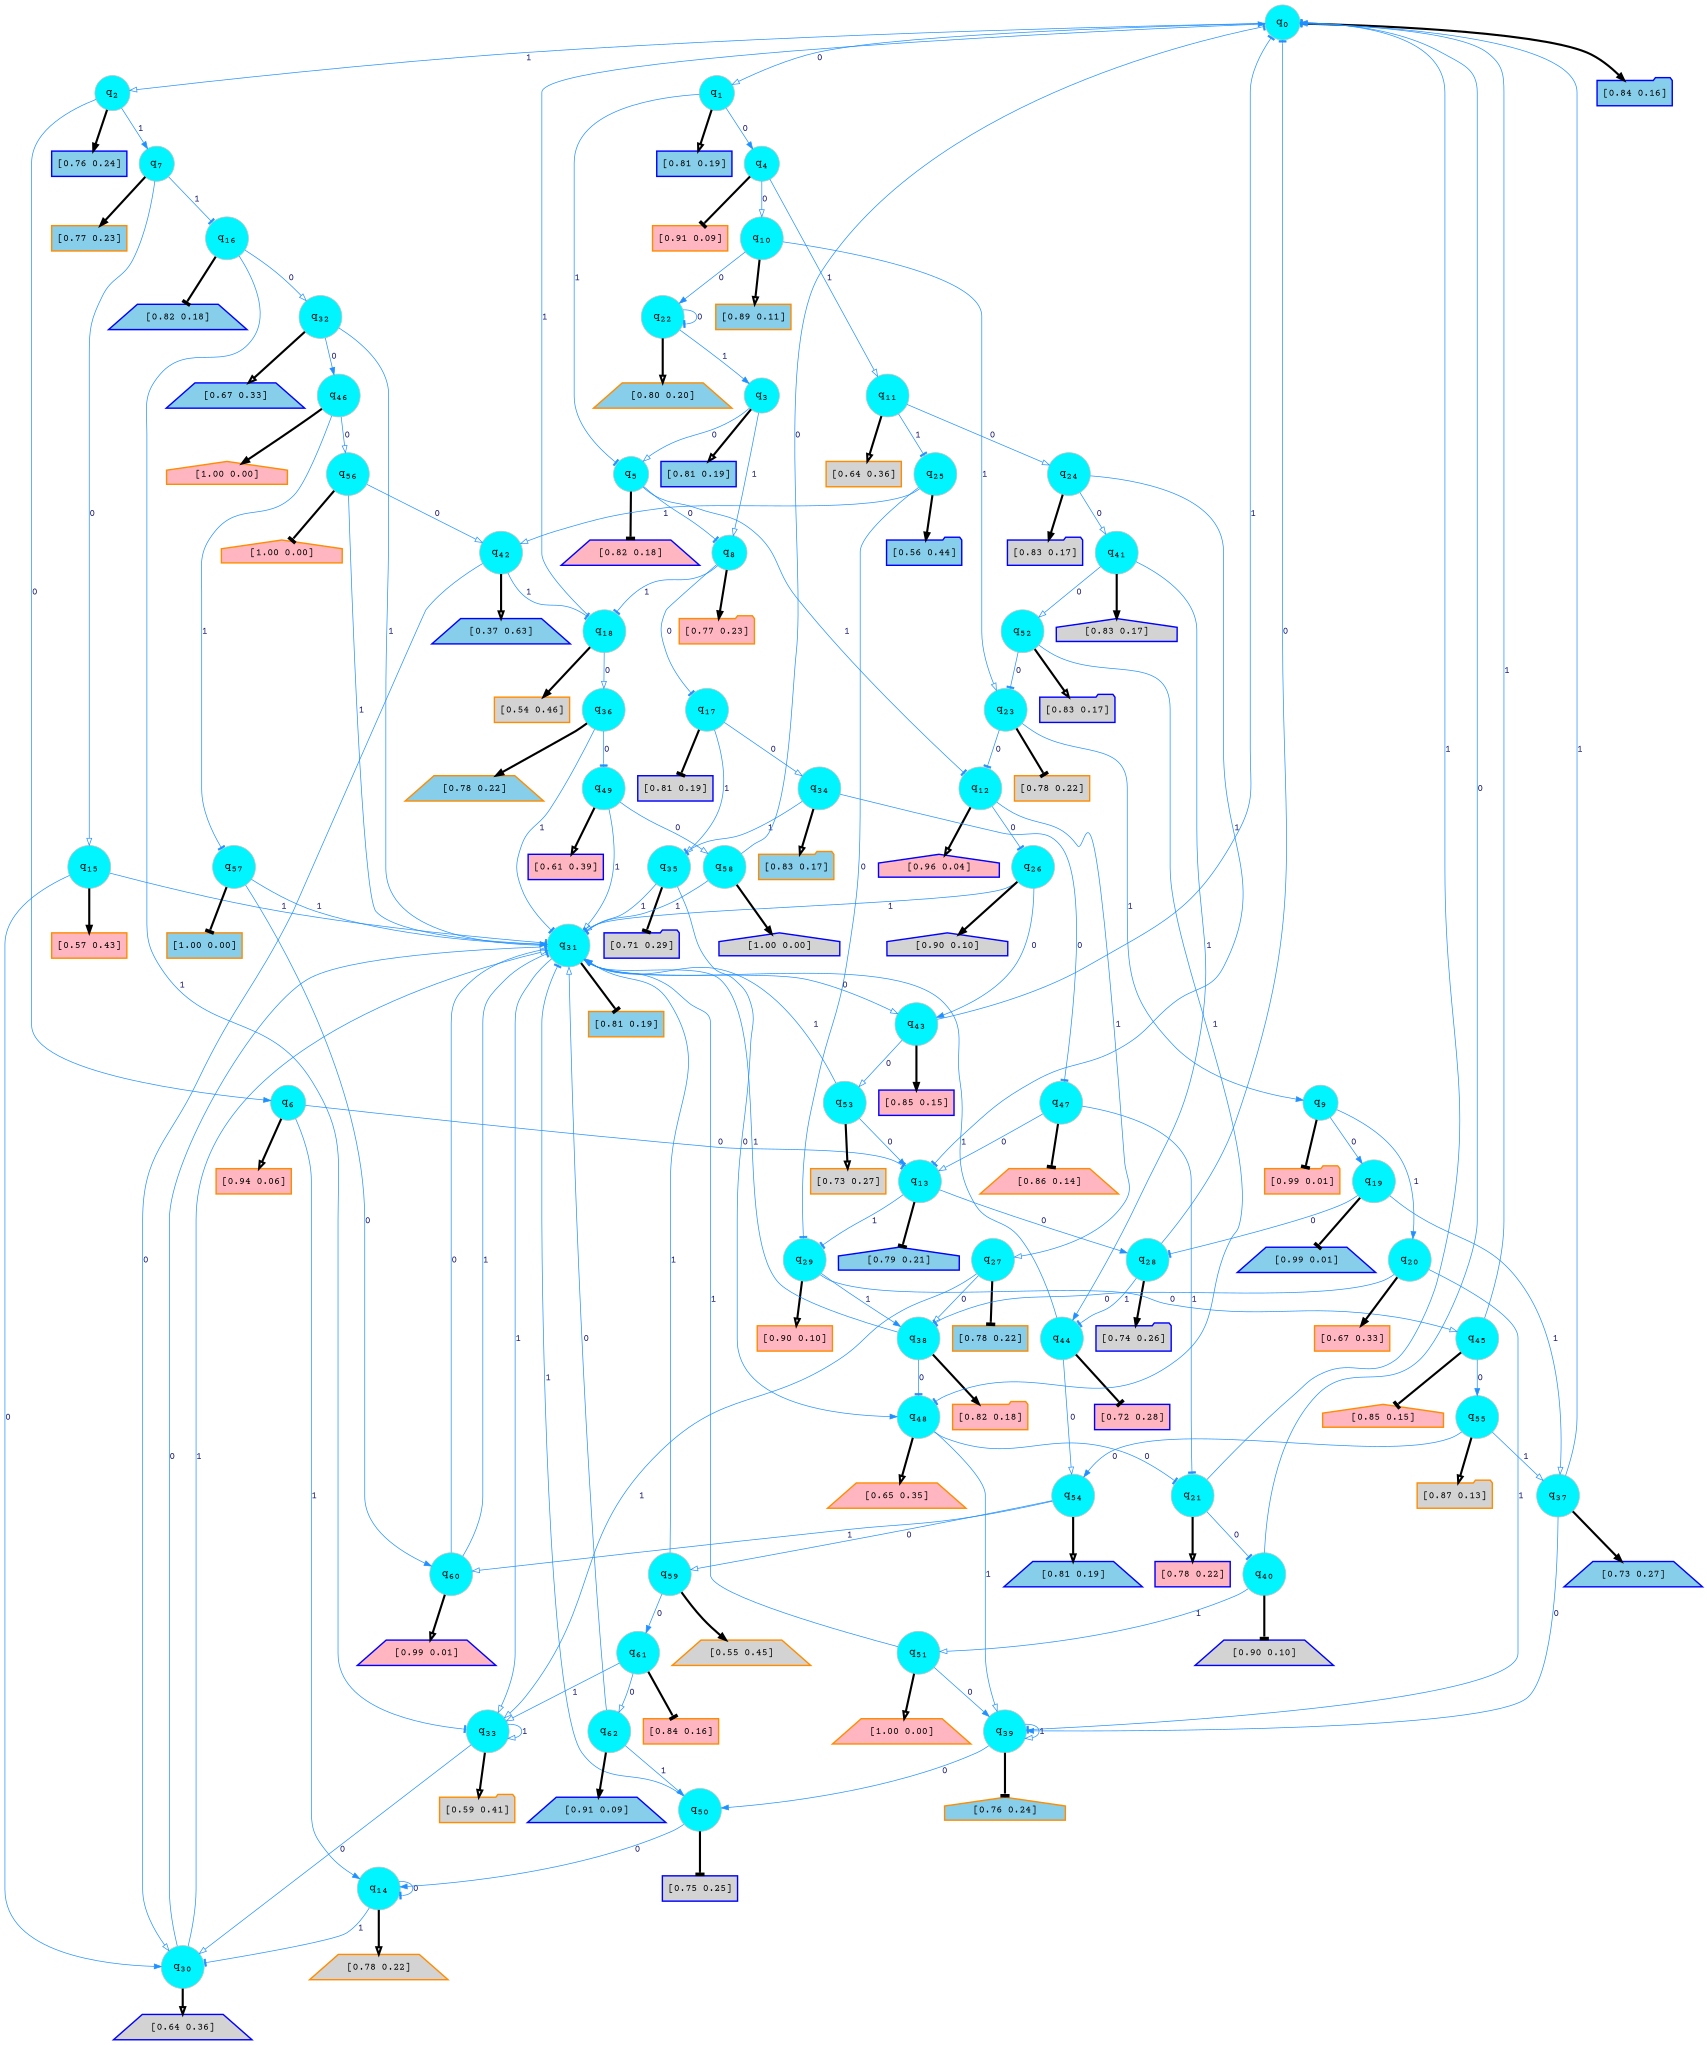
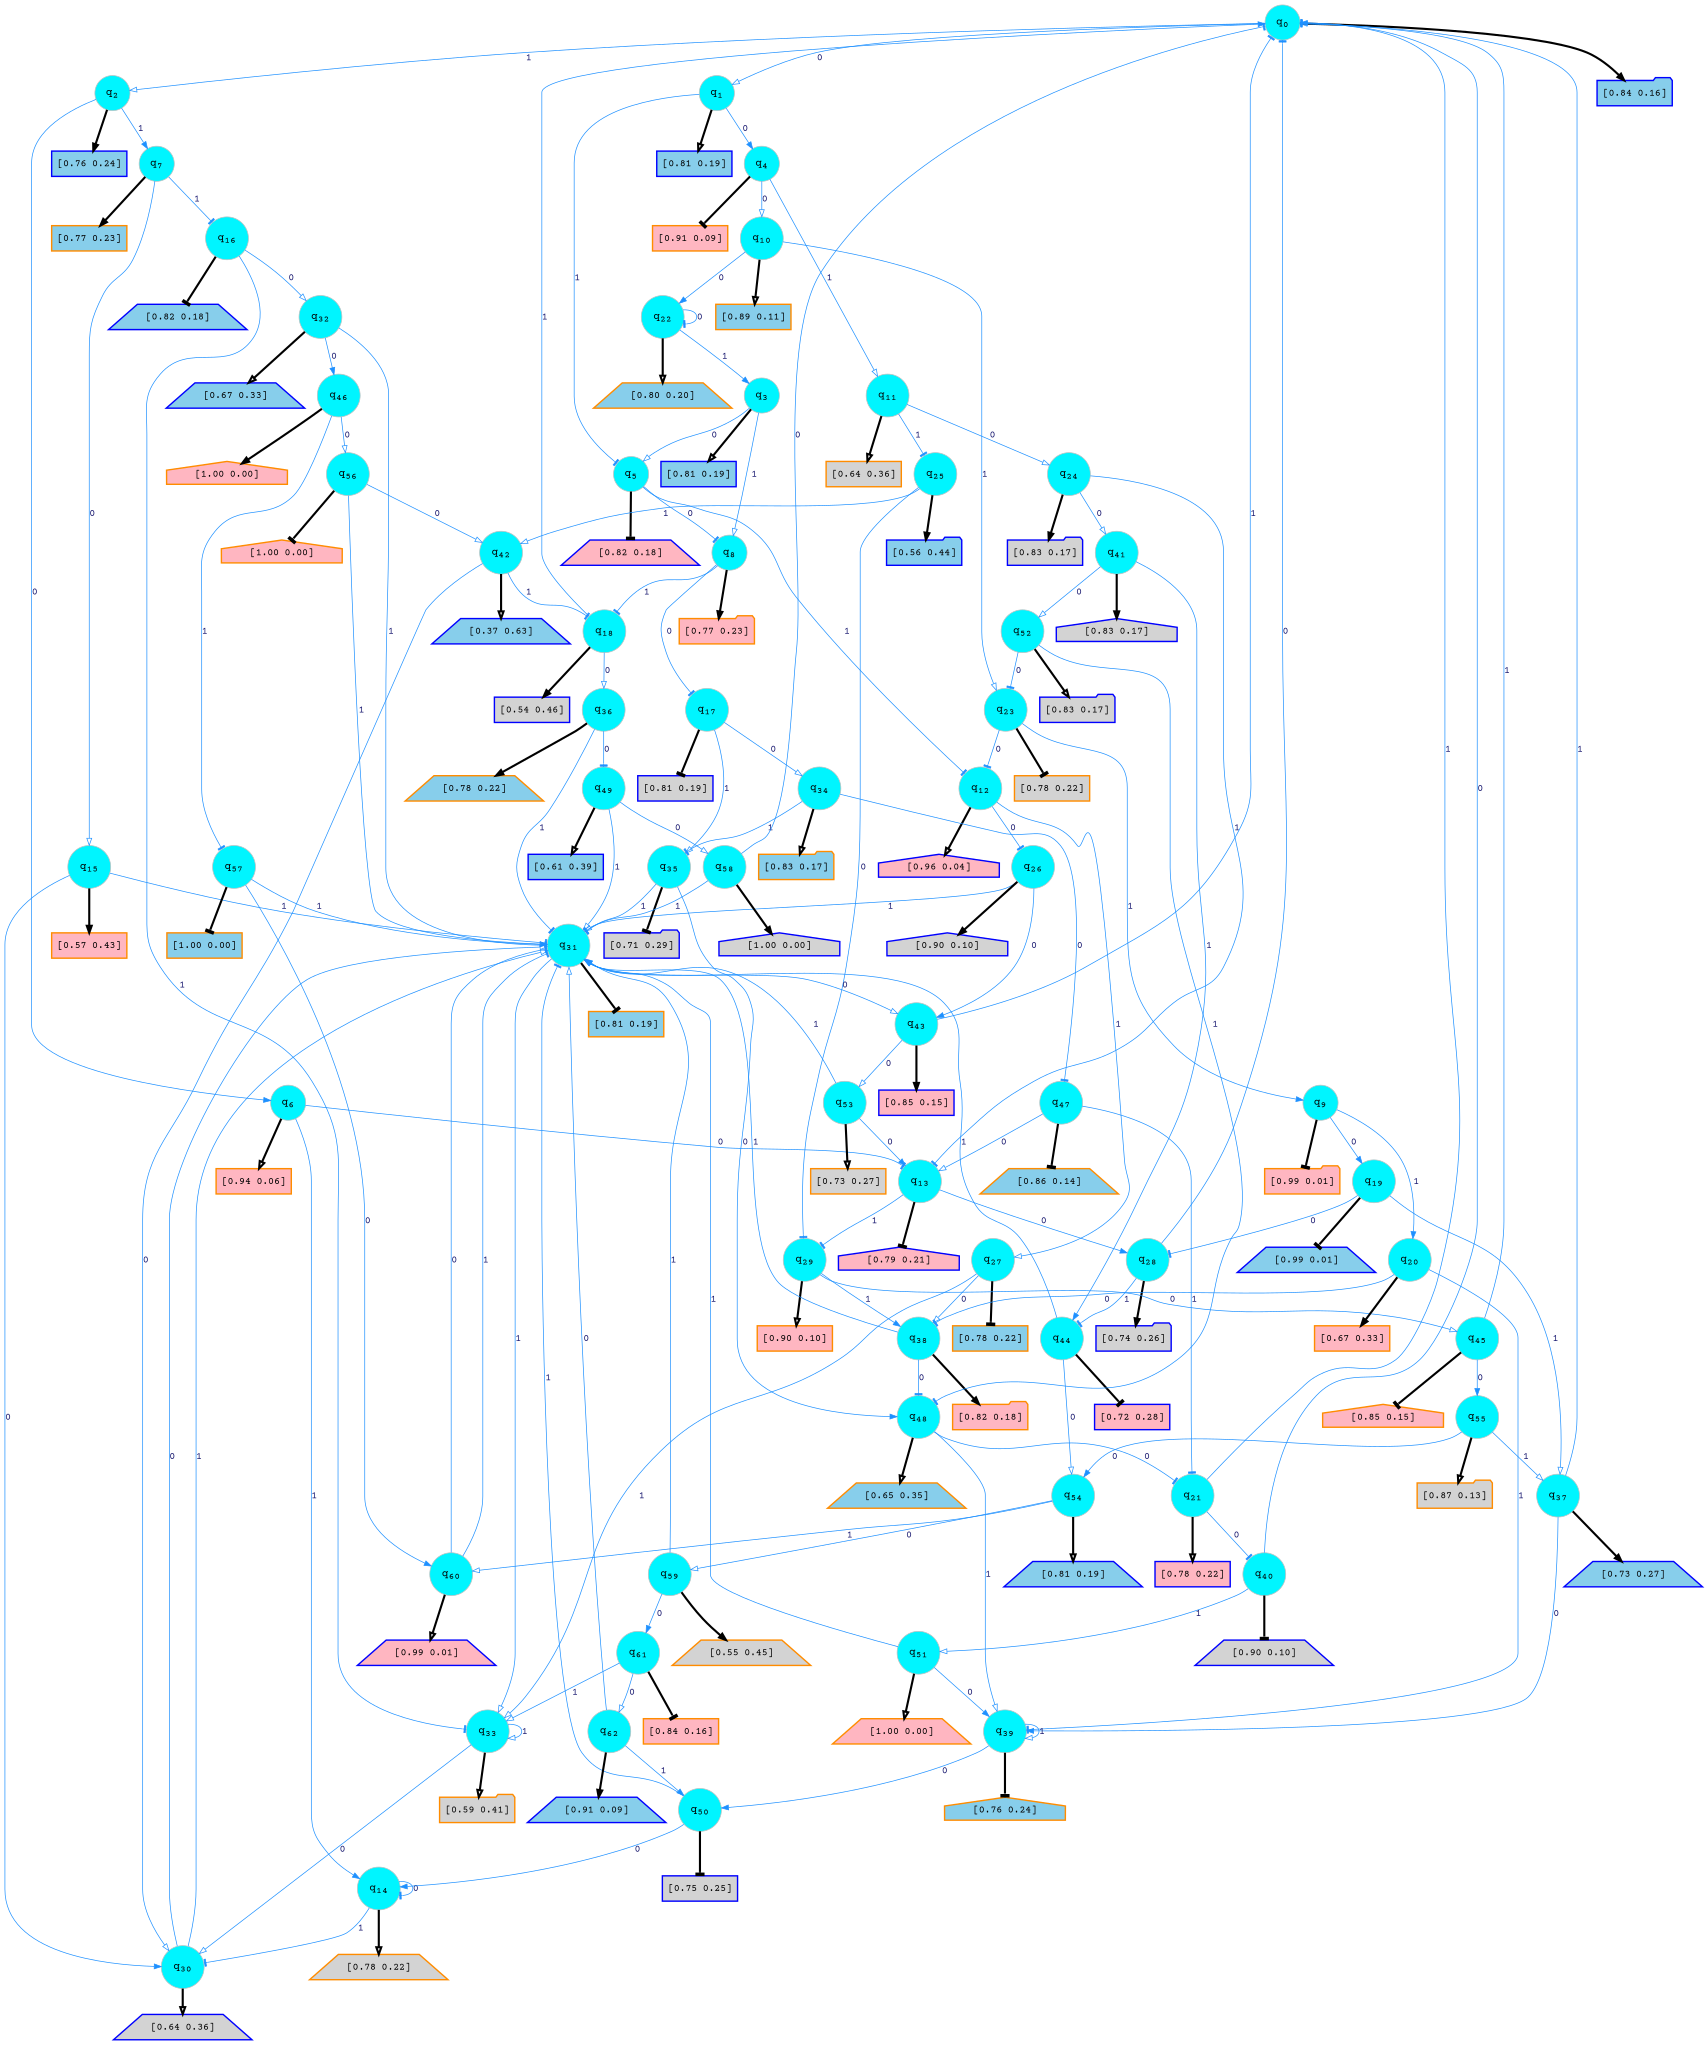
node "[0.54 0.46]": color darkorange -> blue
node "[0.61 0.39]": fillcolor lightpink -> skyblue
node "[0.86 0.14]": fillcolor lightpink -> skyblue
node "[0.79 0.21]": fillcolor skyblue -> lightpink
node "[0.65 0.35]": fillcolor lightpink -> skyblue
